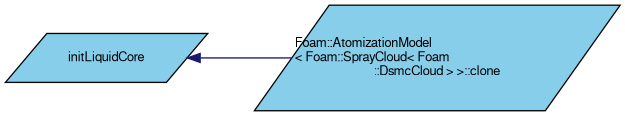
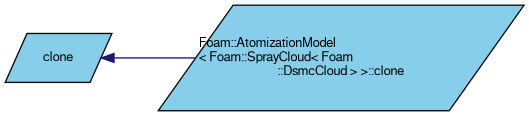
node "initLiquidCore": label "initLiquidCore" -> "clone"
